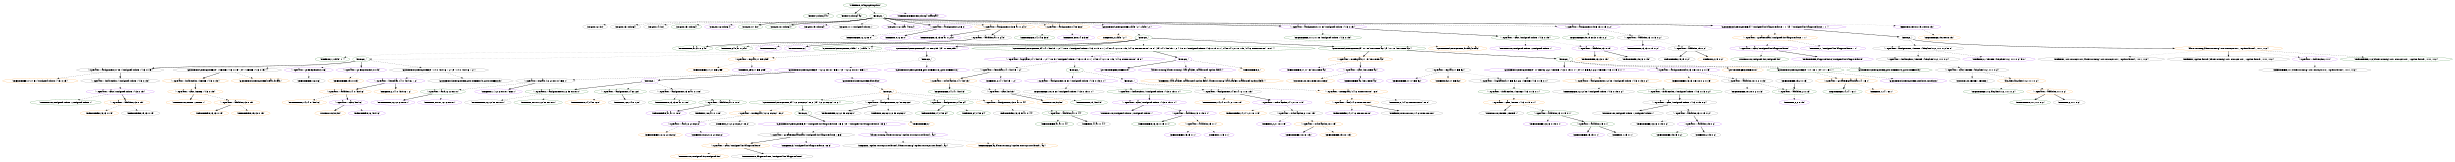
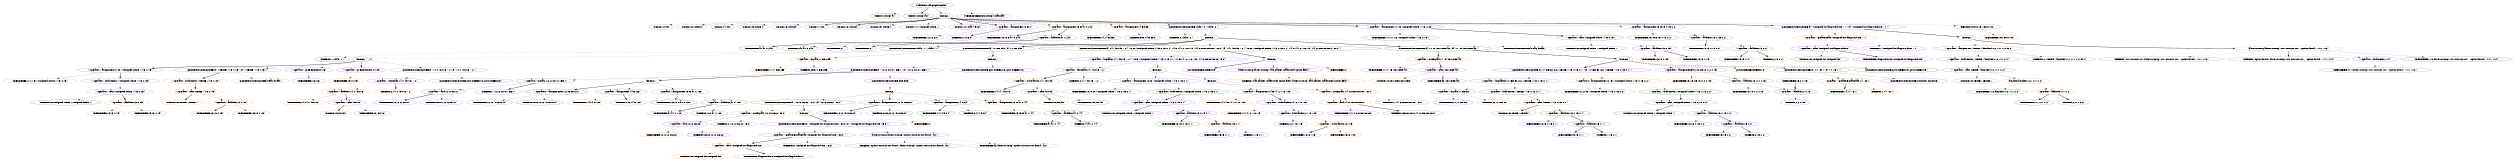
edge "(<operator>.equals,v7 == 52)" -> "(<operator>.logicalAnd,v7 == 52 && *(_BYTE *)(v3 + v5 + 1))": reversed
edge "(<operator>.lessThan,v4 + (int)v6 < 2)" -> "(<operator>.addition,v4 + (int)v6)": style bold -> dotted
